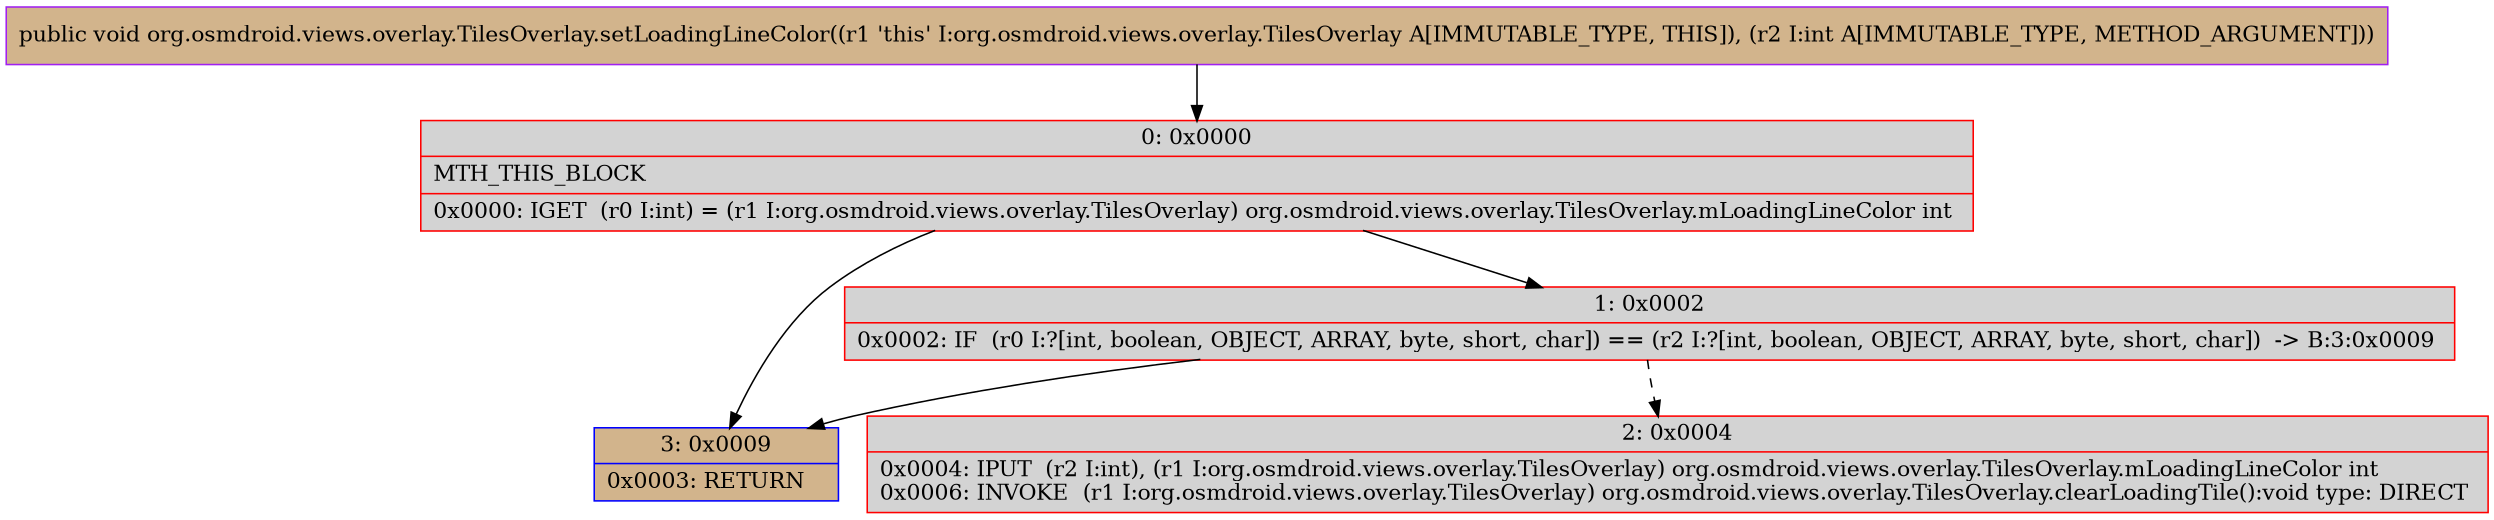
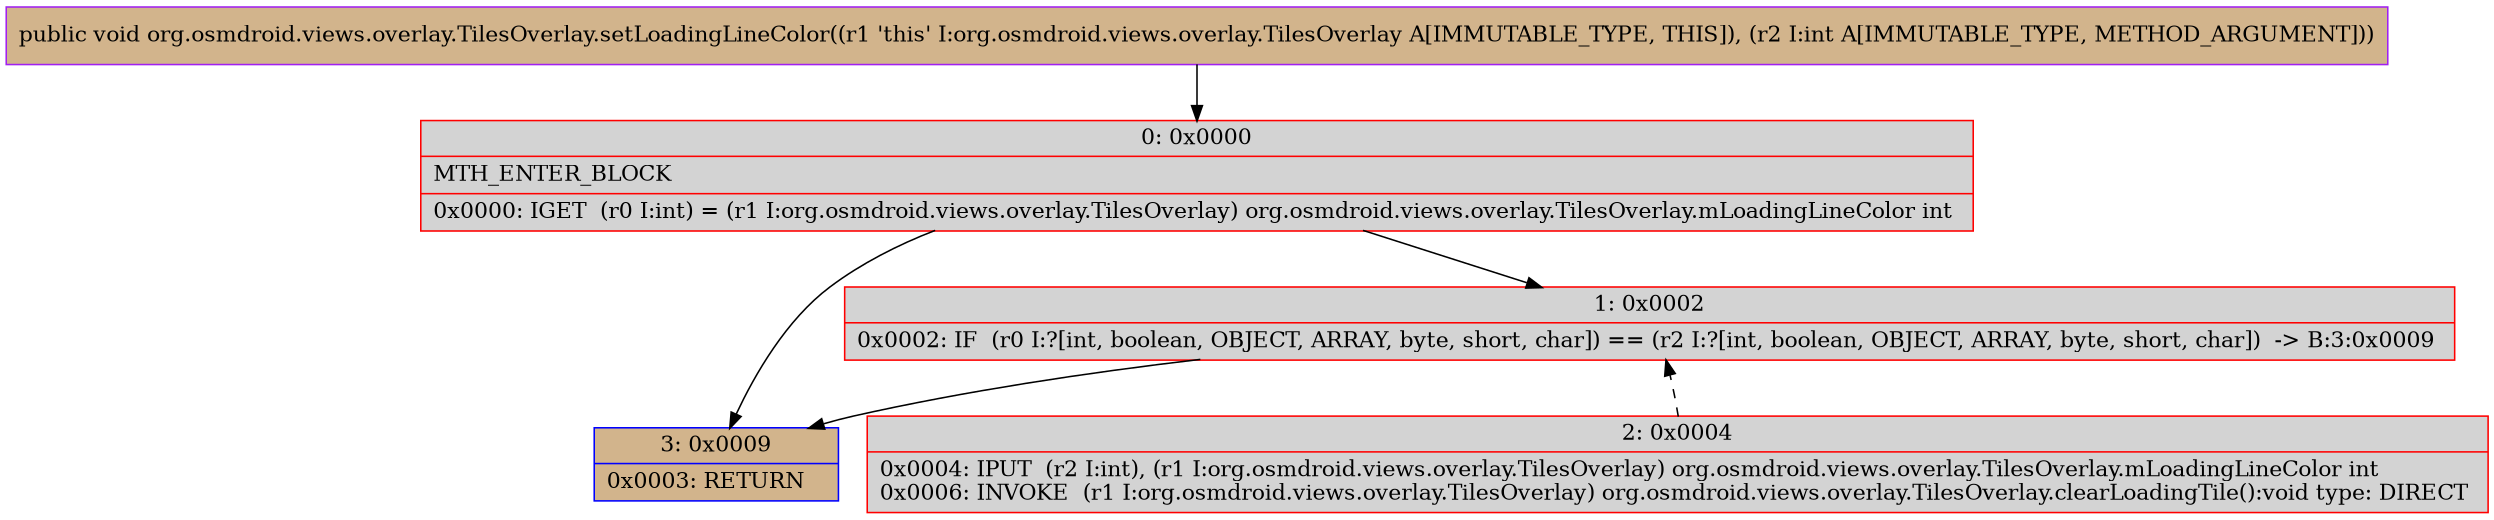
node "0: 0x0000": text "MTH_THIS_BLOCK" -> "MTH_ENTER_BLOCK"
edge "1: 0x0002" -> "2: 0x0004": reversed
